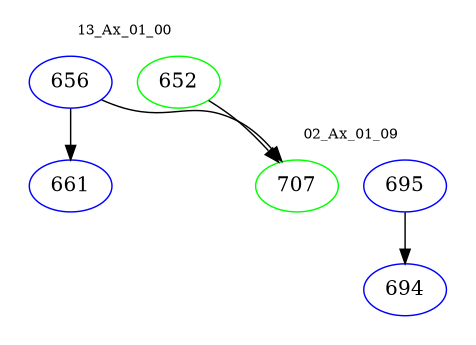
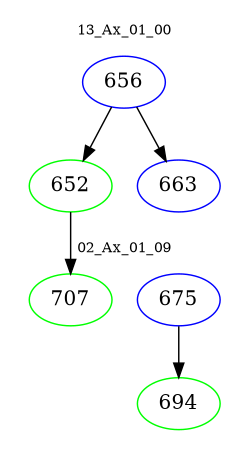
edge "656" -> "707": now "656" -> "652"
node "661": label "661" -> "663"
node "695": label "695" -> "675"
node "694": color blue -> green
